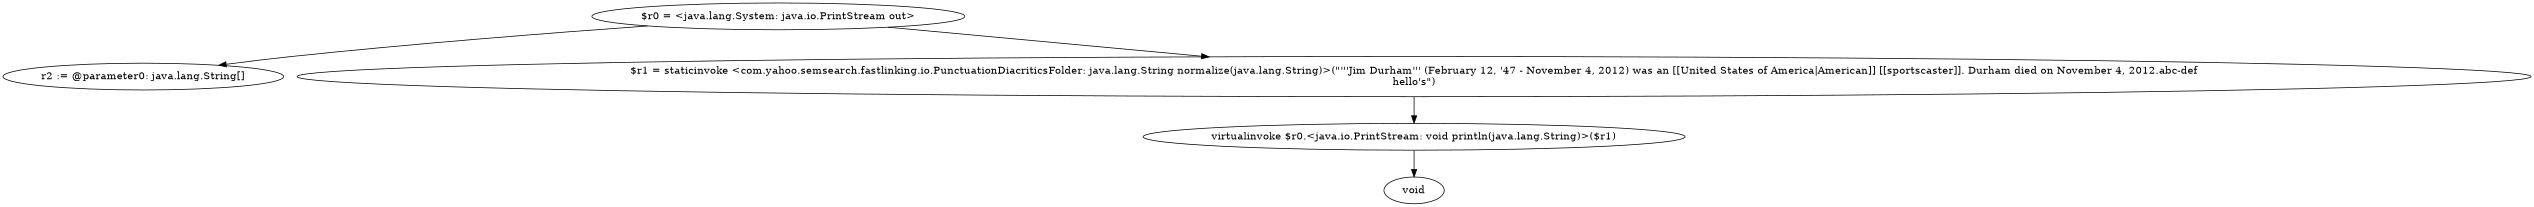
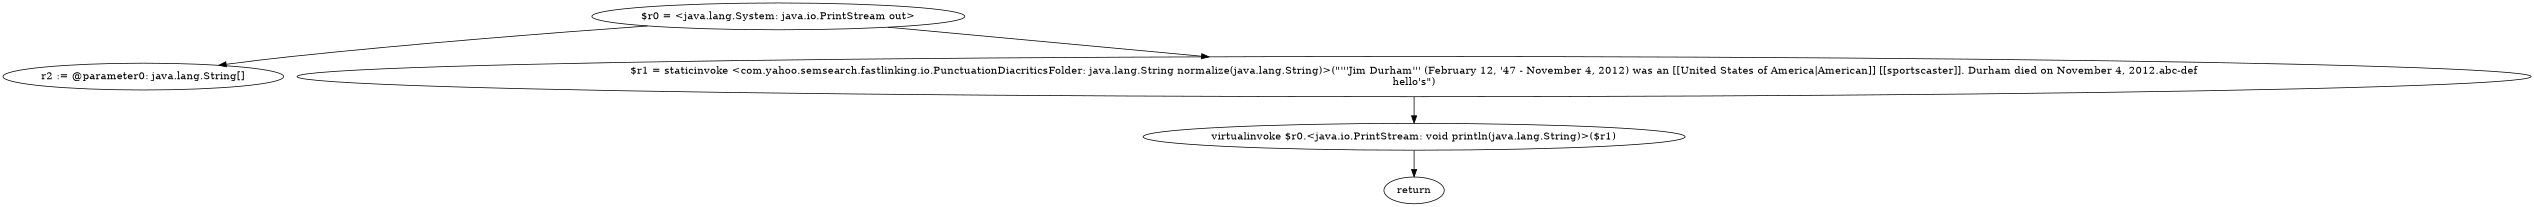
node "void": label "void" -> "return"
